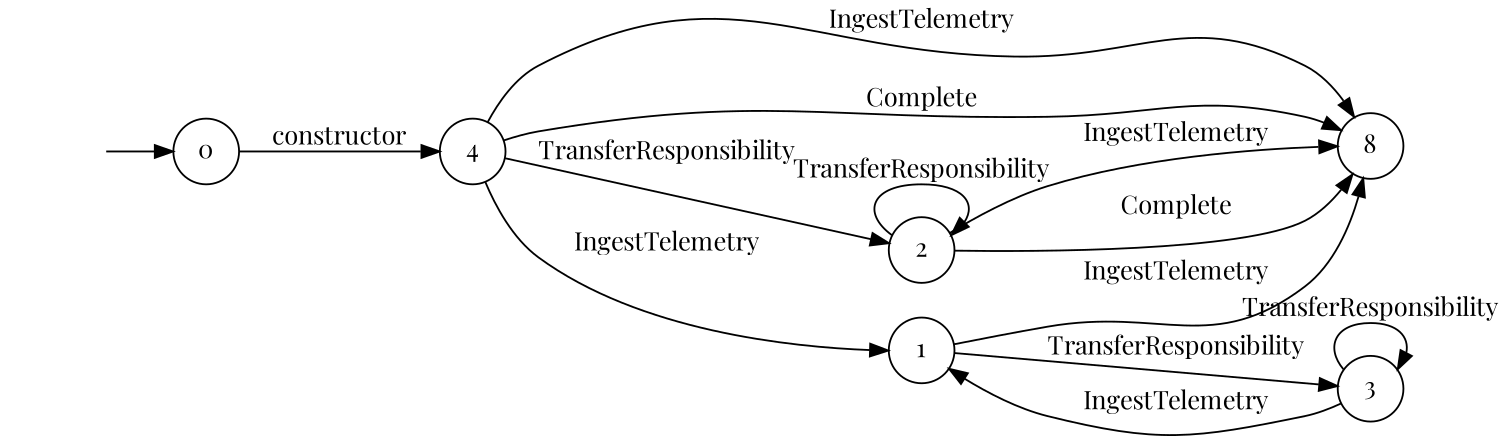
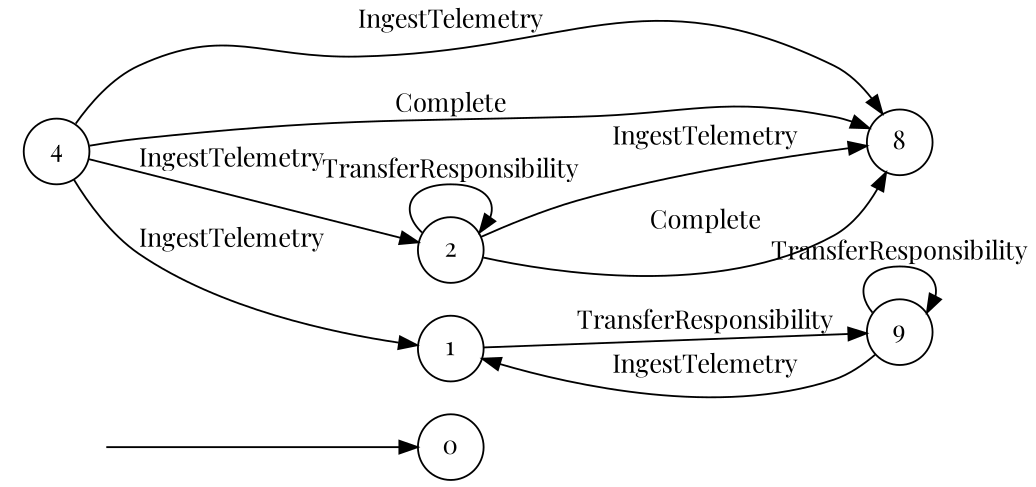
edge "0" -> "4": removed, label "constructor"
edge "4" -> "2": label "TransferResponsibility" -> "IngestTelemetry"
edge "1" -> "8": removed, label "IngestTelemetry"
node "3": label "3" -> "9"
